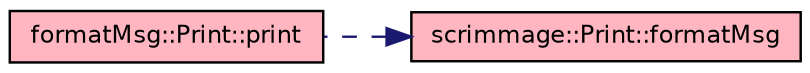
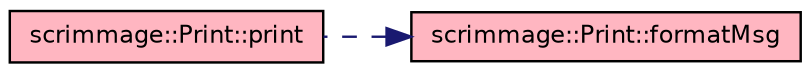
node "formatMsg::Print::print": label "formatMsg::Print::print" -> "scrimmage::Print::print"
